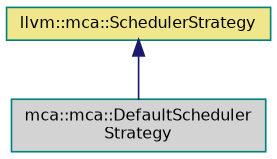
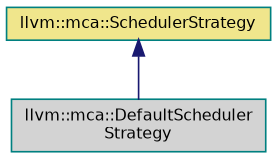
node "mca::mca::DefaultScheduler Strategy": label "mca::mca::DefaultScheduler Strategy" -> "llvm::mca::DefaultScheduler Strategy"
